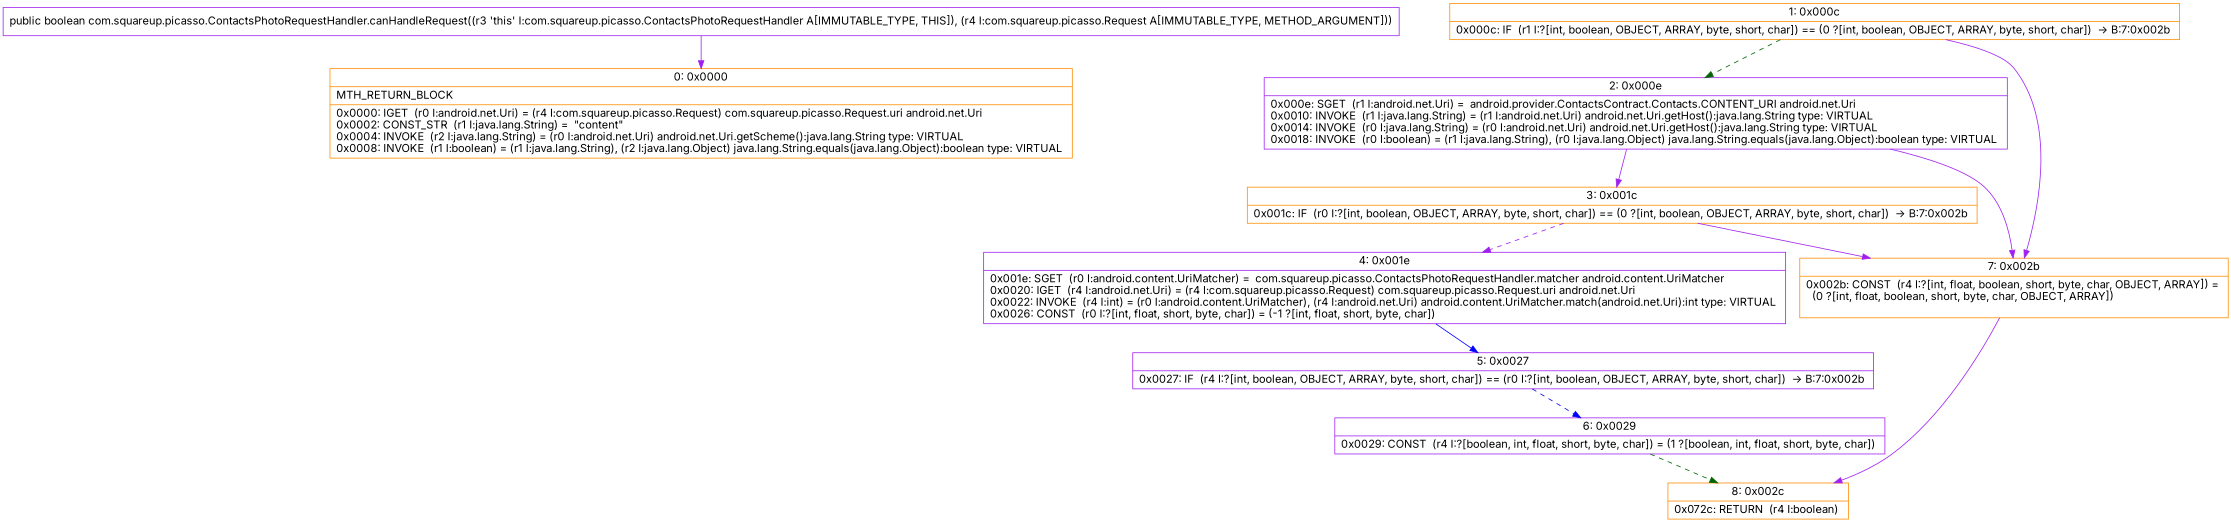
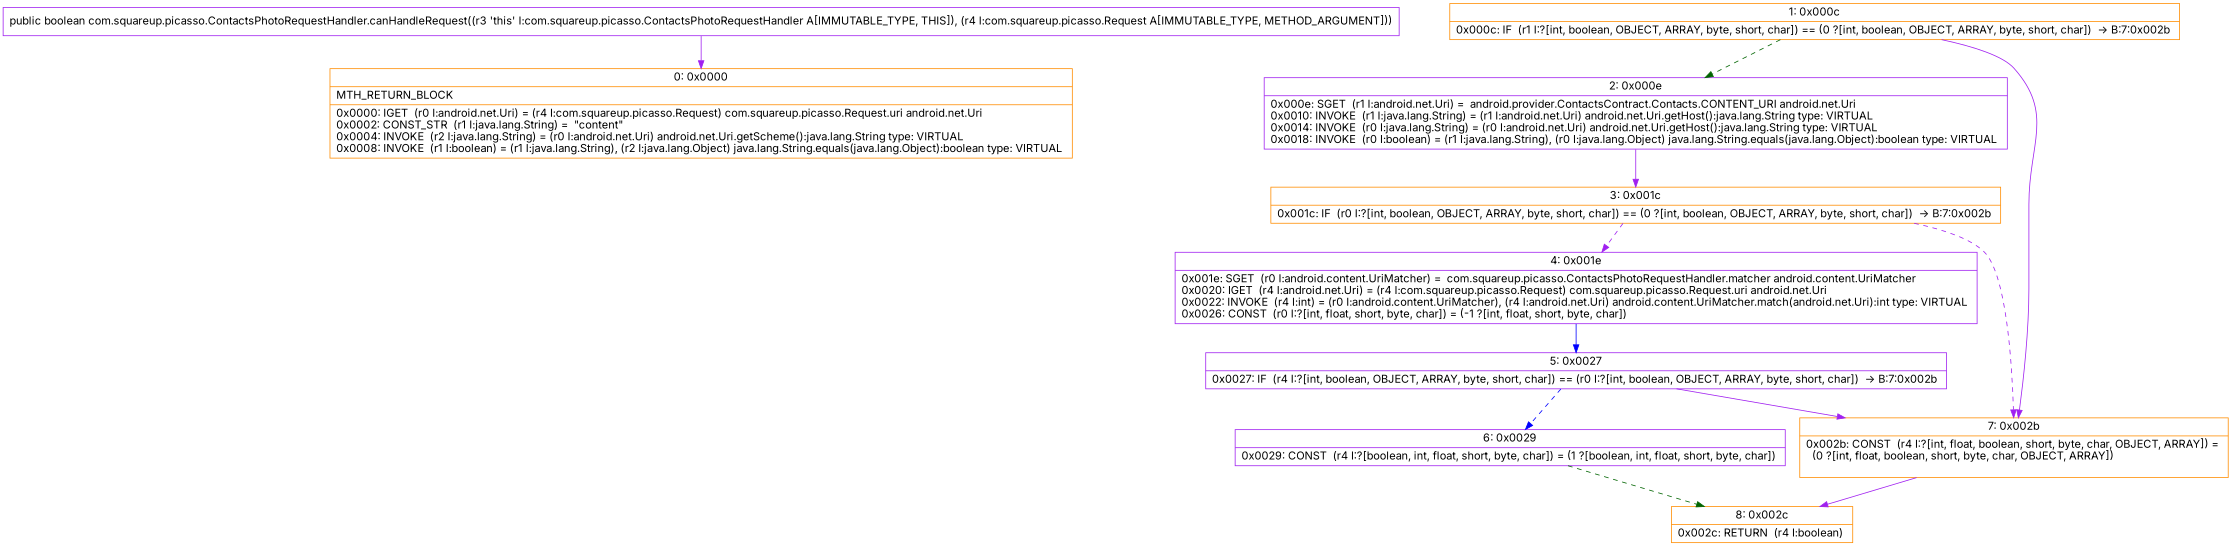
edge "2: 0x000e" -> "7: 0x002b": now "5: 0x0027" -> "7: 0x002b"
edge "3: 0x001c" -> "7: 0x002b": style solid -> dashed
node "8: 0x002c": text "0x072c: RETURN  (r4 I:boolean)" -> "0x002c: RETURN  (r4 I:boolean)"
